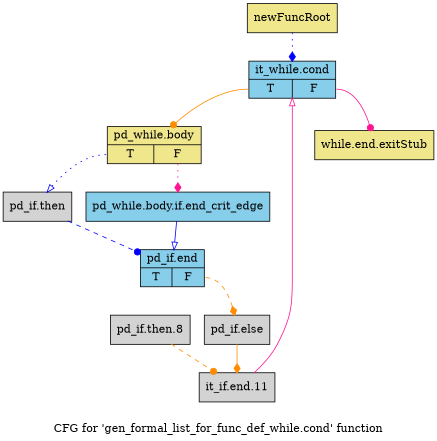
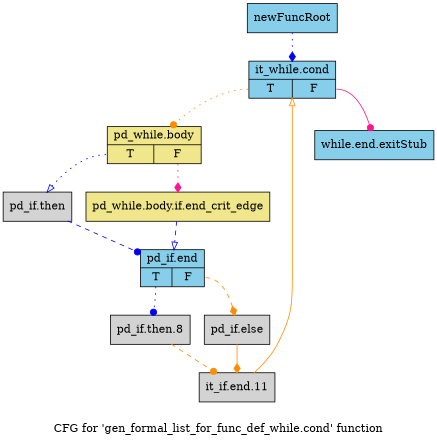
node "newFuncRoot": fillcolor khaki -> skyblue
edge "it_while.cond" -> "pd_while.body": style solid -> dotted
node "while.end.exitStub": fillcolor khaki -> skyblue
node "pd_while.body.if.end_crit_edge": fillcolor skyblue -> khaki
edge "pd_while.body.if.end_crit_edge" -> "pd_if.end": style solid -> dashed
edge "it_if.end.11" -> "it_while.cond": color deeppink -> darkorange
edge "pd_if.end" -> "pd_if.then.8": added
